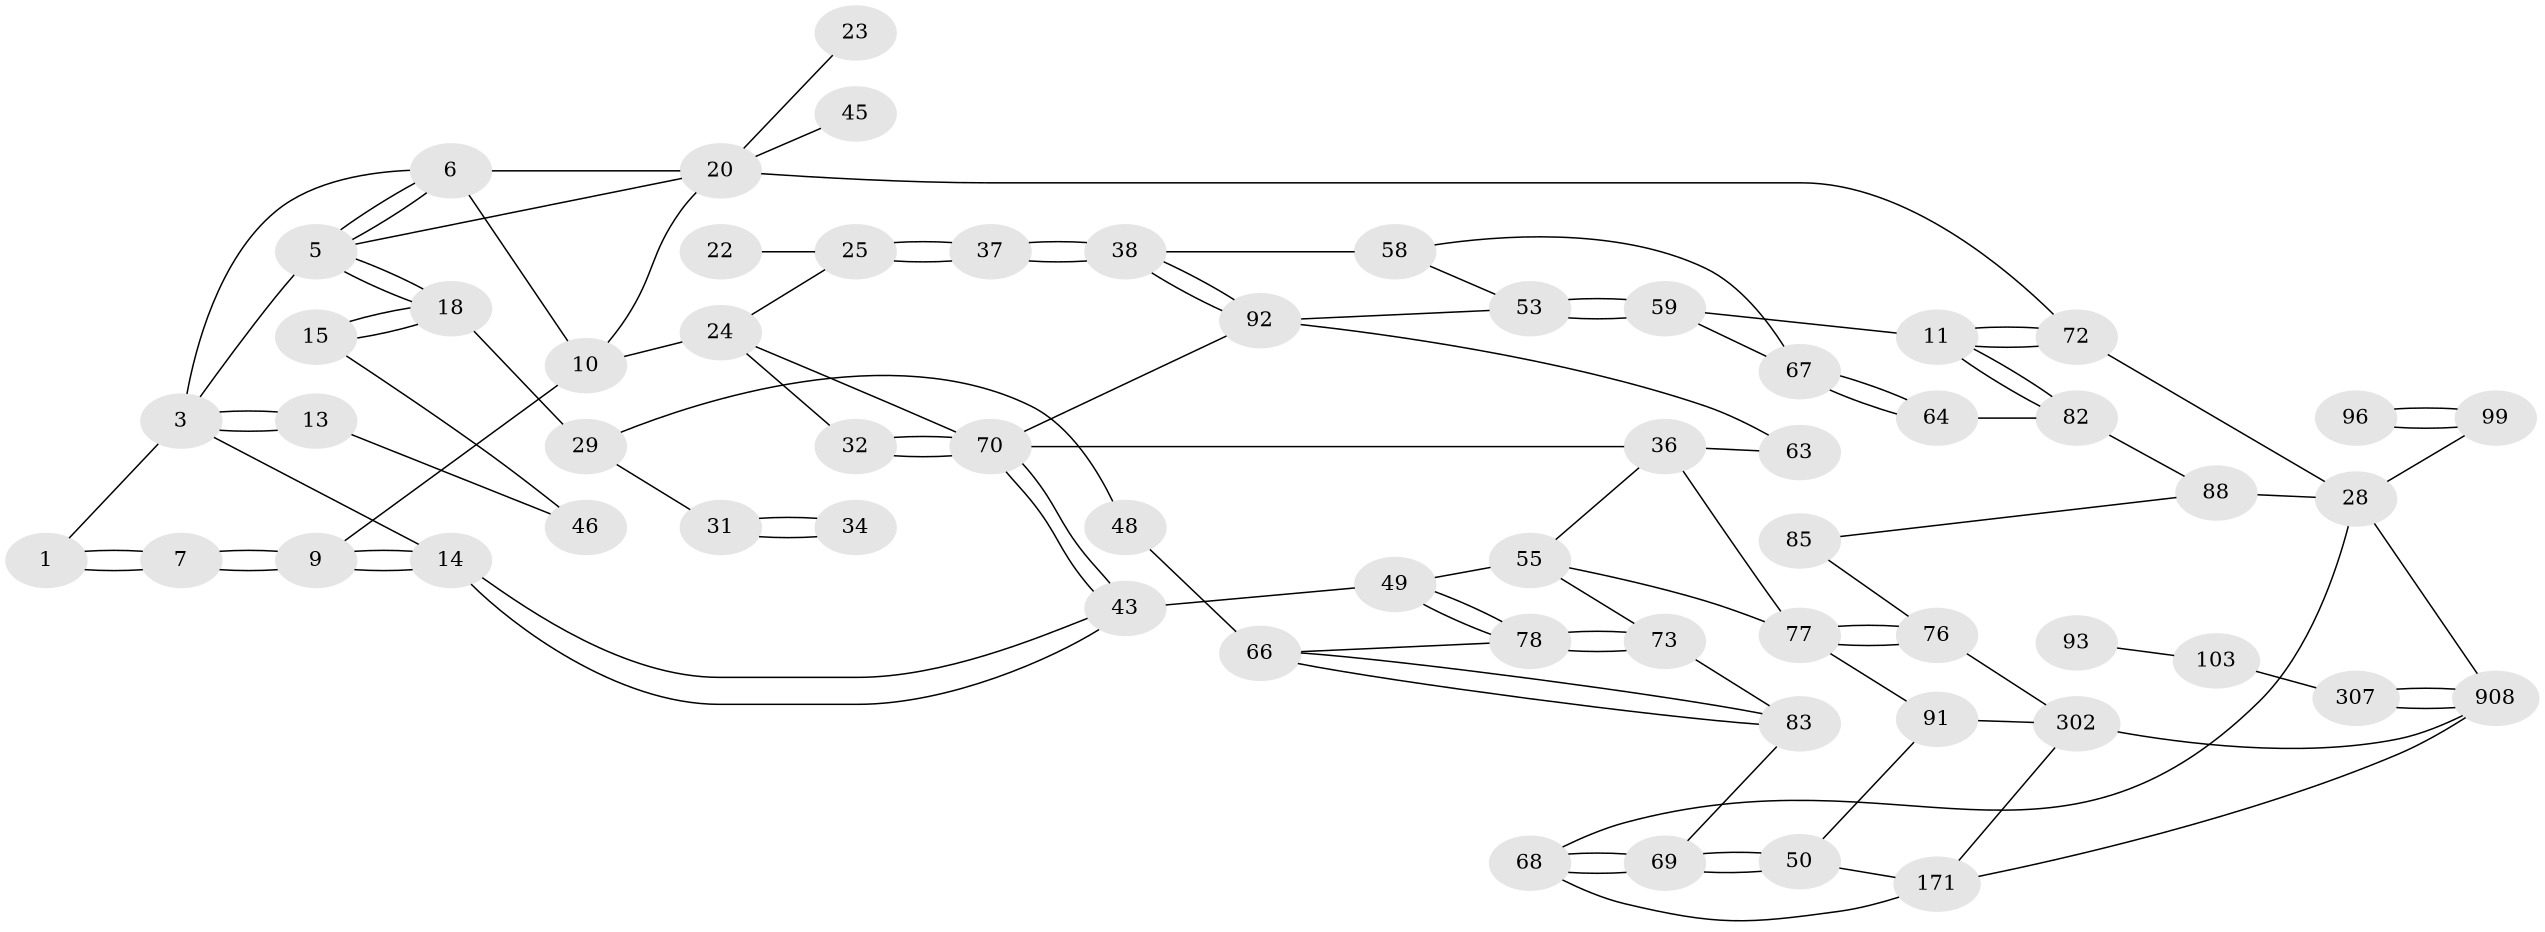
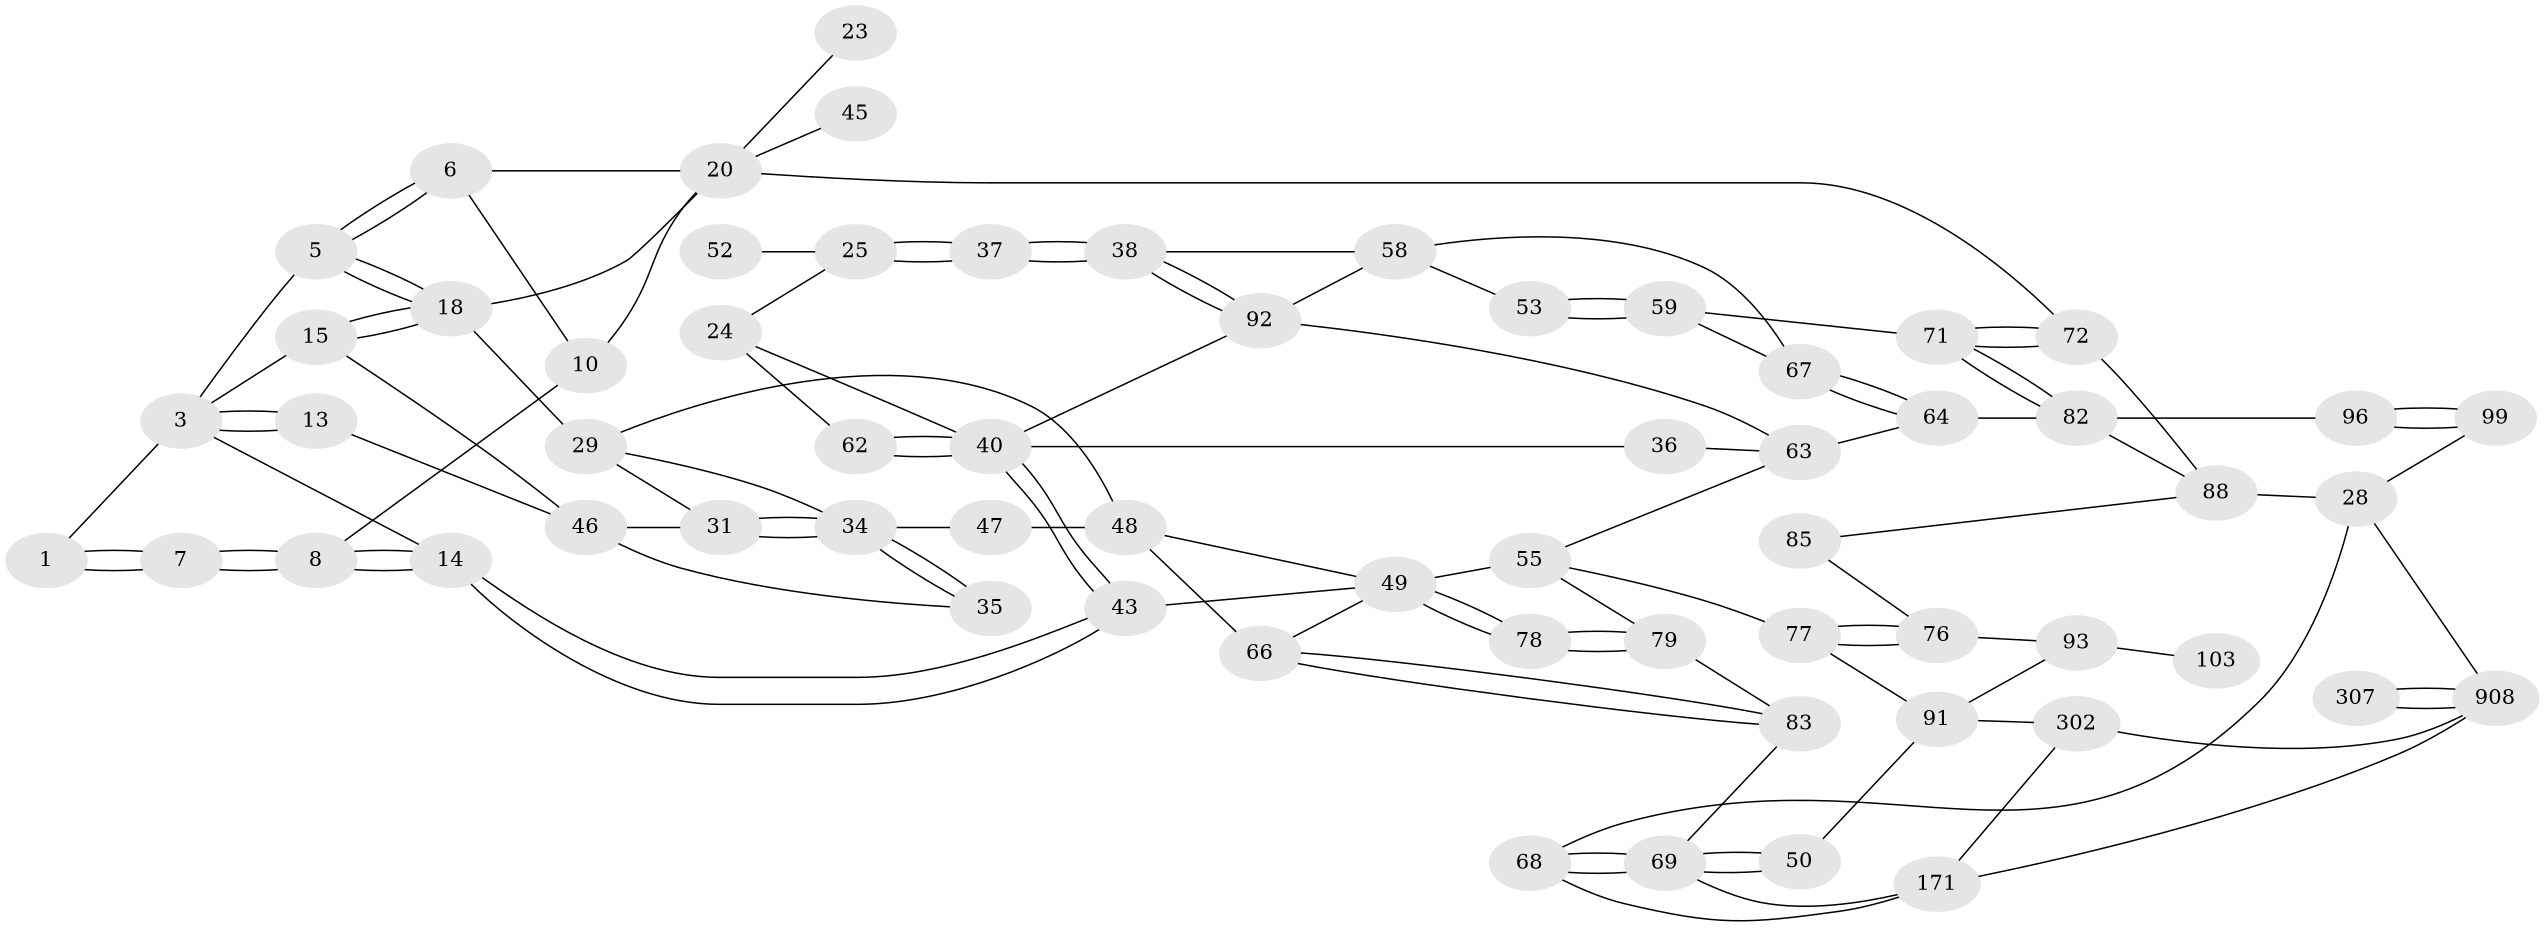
edge "20" -- "5": now "20" -- "18"
edge "6" -- "3": now "15" -- "3"
node "22": label "22" -> "52"
edge "53" -- "92": now "58" -- "92"
node "11": label "11" -> "71"
edge "24" -- "10": removed
edge "82" -- "96": added
edge "72" -- "28": now "72" -- "88"
edge "64" -- "63": added
node "32": label "32" -> "62"
node "70": label "70" -> "40"
edge "29" -- "34": added
edge "36" -- "55": now "63" -- "55"
edge "46" -- "31": added
node "47": added
edge "36" -- "77": removed
edge "48" -- "49": added
node "9": label "9" -> "8"
node "35": added
node "73": label "73" -> "79"
edge "78" -- "66": now "49" -- "66"
edge "76" -- "302": now "76" -- "93"
edge "103" -- "307": removed
edge "93" -- "91": added
edge "50" -- "171": now "69" -- "171"
